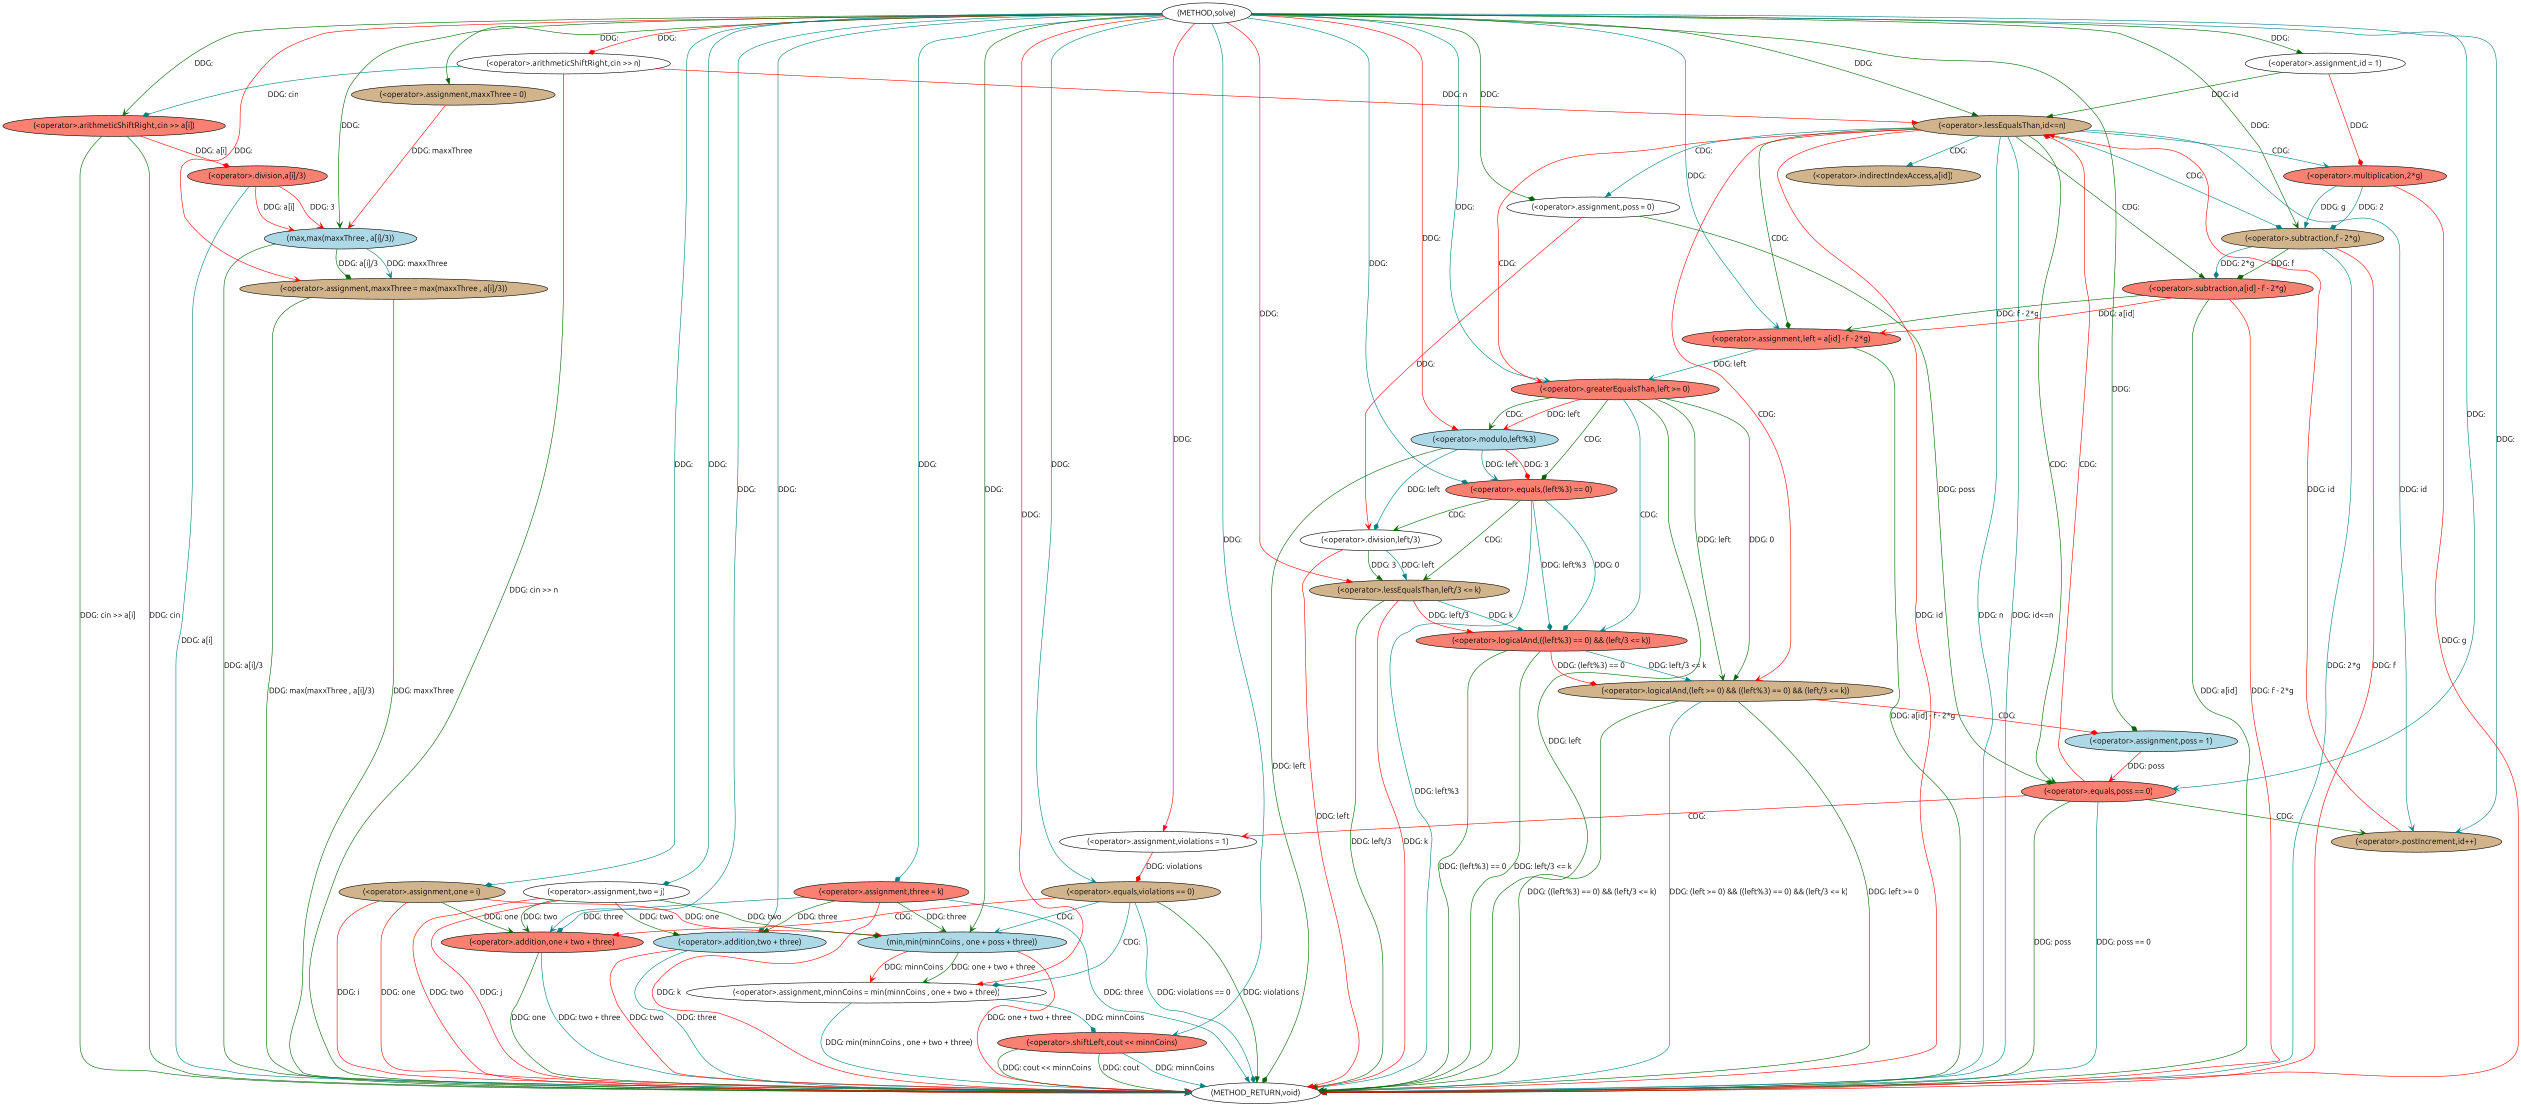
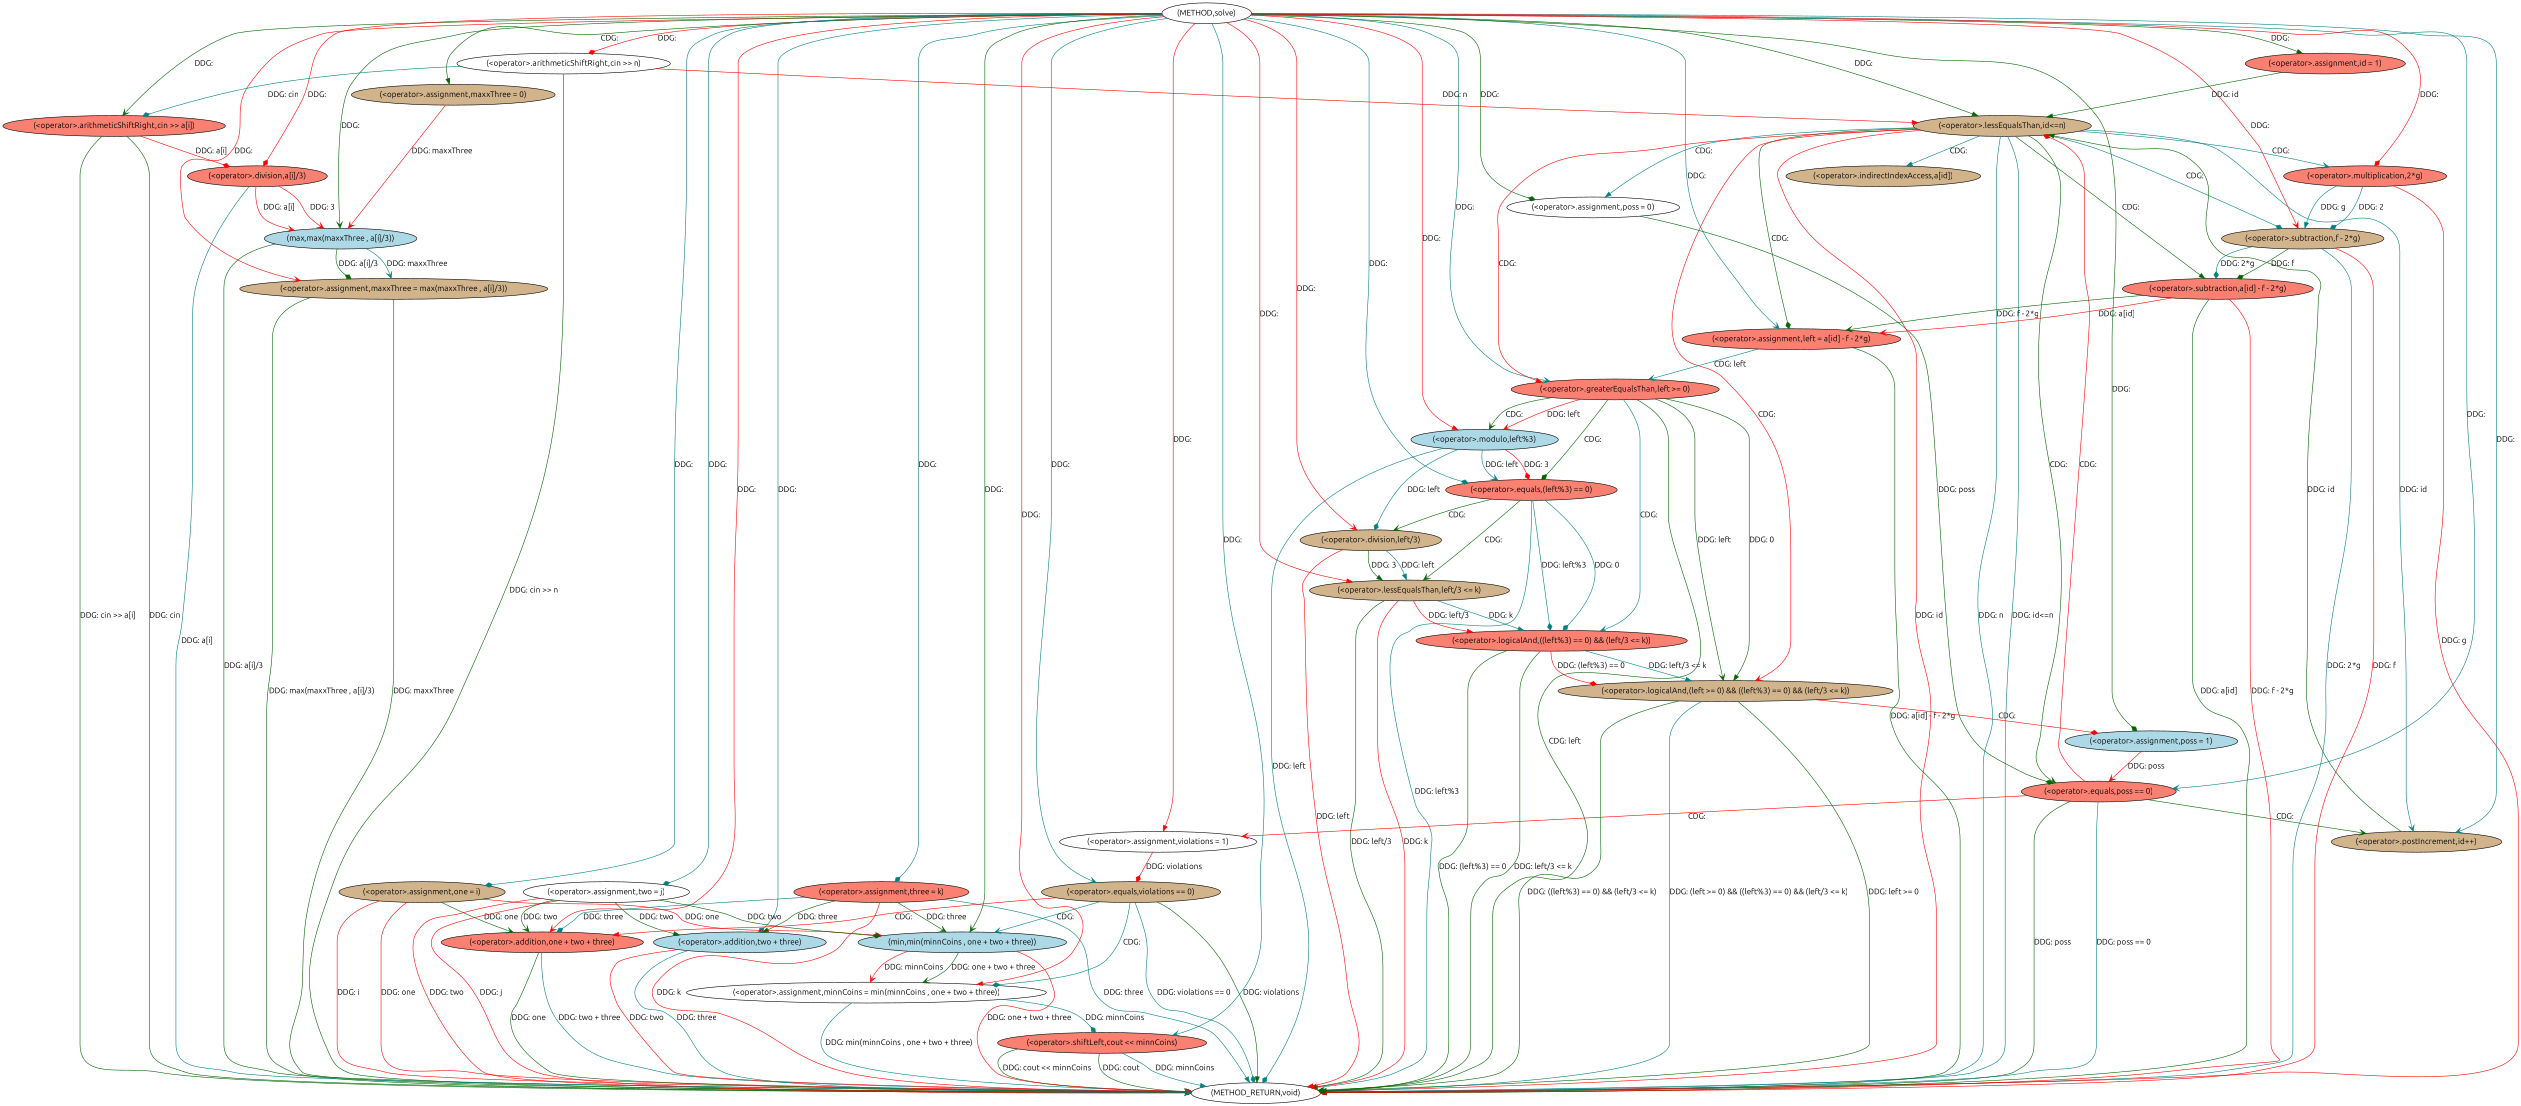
edge "(METHOD,solve)" -> "(<operator>.division,a[i]/3)": added, label "DDG:"
edge "(METHOD,solve)" -> "(<operator>.subtraction,f - 2*g)": color darkgreen -> red
edge "(METHOD,solve)" -> "(<operator>.assignment,maxxThree = 0)": label "DDG: " -> "CDG: "
node "(<operator>.assignment,id = 1)": fillcolor white -> salmon
edge "(<operator>.assignment,id = 1)" -> "(<operator>.multiplication,2*g)": now "(METHOD,solve)" -> "(<operator>.multiplication,2*g)"
edge "(<operator>.lessEqualsThan,id<=n)" -> "(<operator>.greaterEqualsThan,left >= 0)": arrowhead vee -> normal
edge "(METHOD,solve)" -> "(<operator>.addition,one + two + three)": color teal -> red
edge "(<operator>.assignment,poss = 0)" -> "(<operator>.division,left/3)": now "(METHOD,solve)" -> "(<operator>.division,left/3)"
edge "(<operator>.assignment,left = a[id] - f - 2*g)" -> "(<operator>.greaterEqualsThan,left >= 0)": label "DDG: left" -> "CDG: left"
edge "(<operator>.postIncrement,id++)" -> "(<operator>.lessEqualsThan,id<=n)": color red -> darkgreen
node "(<operator>.division,left/3)": fillcolor white -> tan
edge "(<operator>.modulo,left%3)" -> "(METHOD_RETURN,void)": color darkgreen -> teal
edge "(<operator>.greaterEqualsThan,left >= 0)" -> "(METHOD_RETURN,void)": label "DDG: left" -> "CDG: left"
node "(min,min(minnCoins , one + poss + three))": label "(min,min(minnCoins , one + poss + three))" -> "(min,min(minnCoins , one + two + three))"
